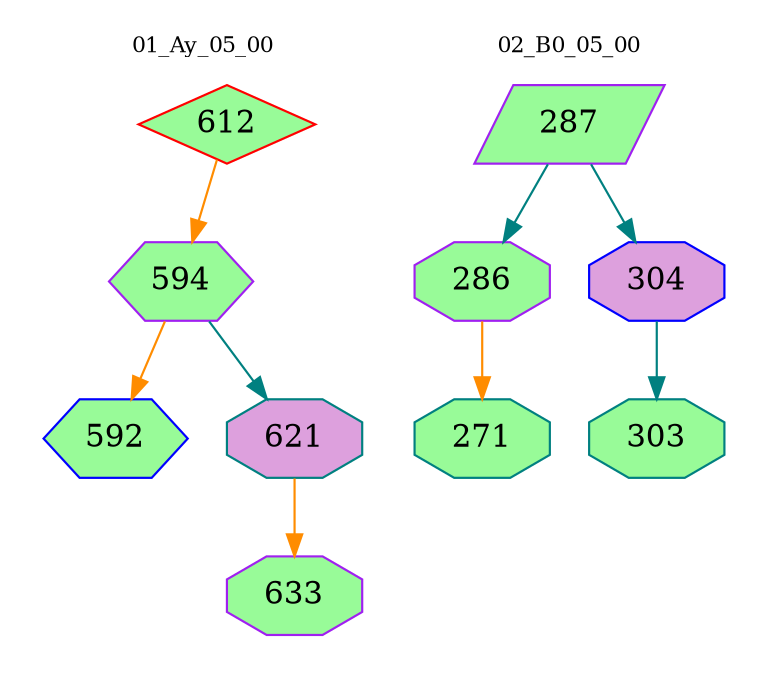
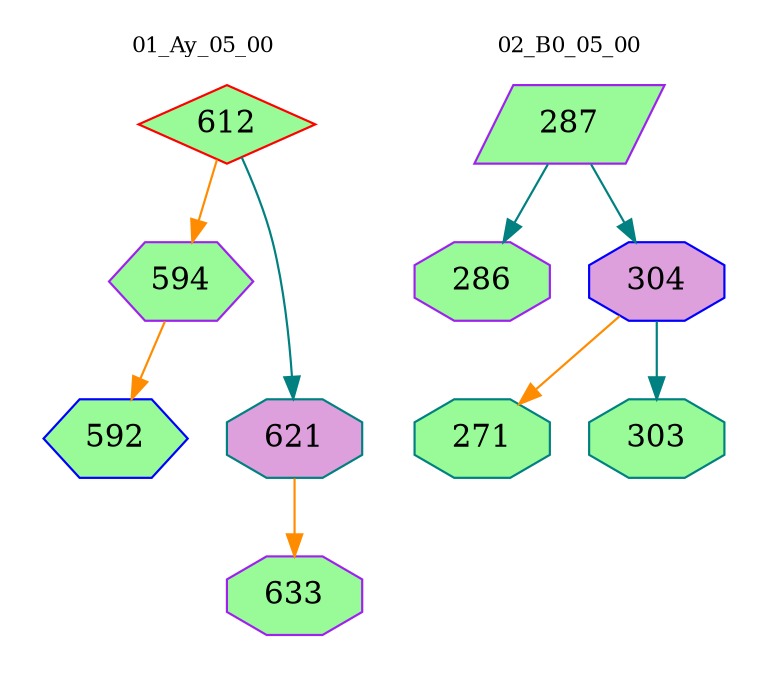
edge "286" -> "271": now "304" -> "271"
edge "594" -> "621": now "612" -> "621"
